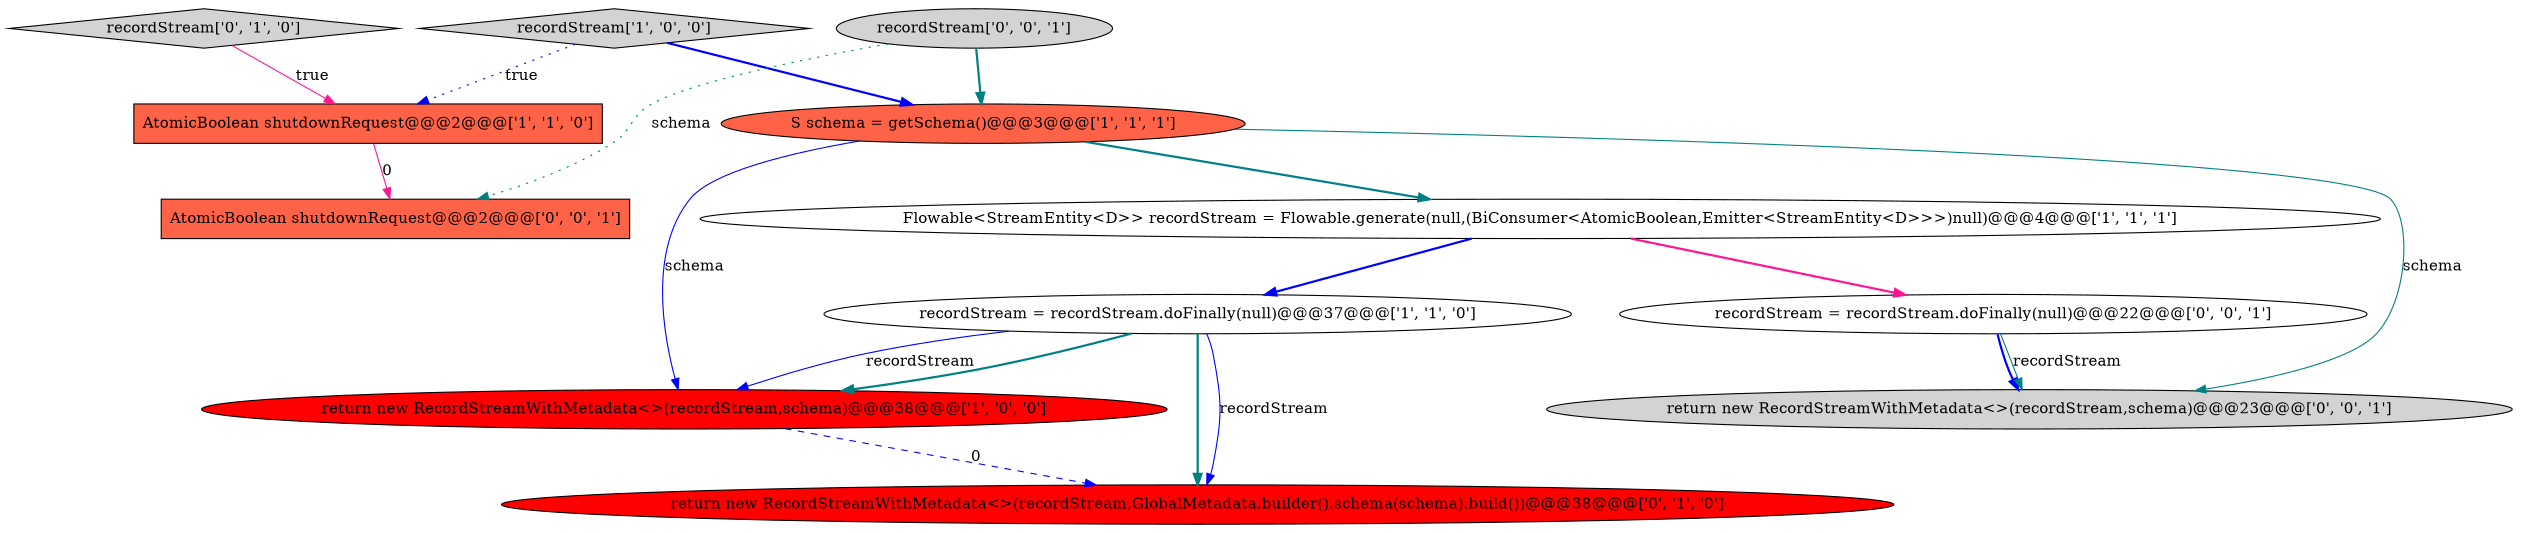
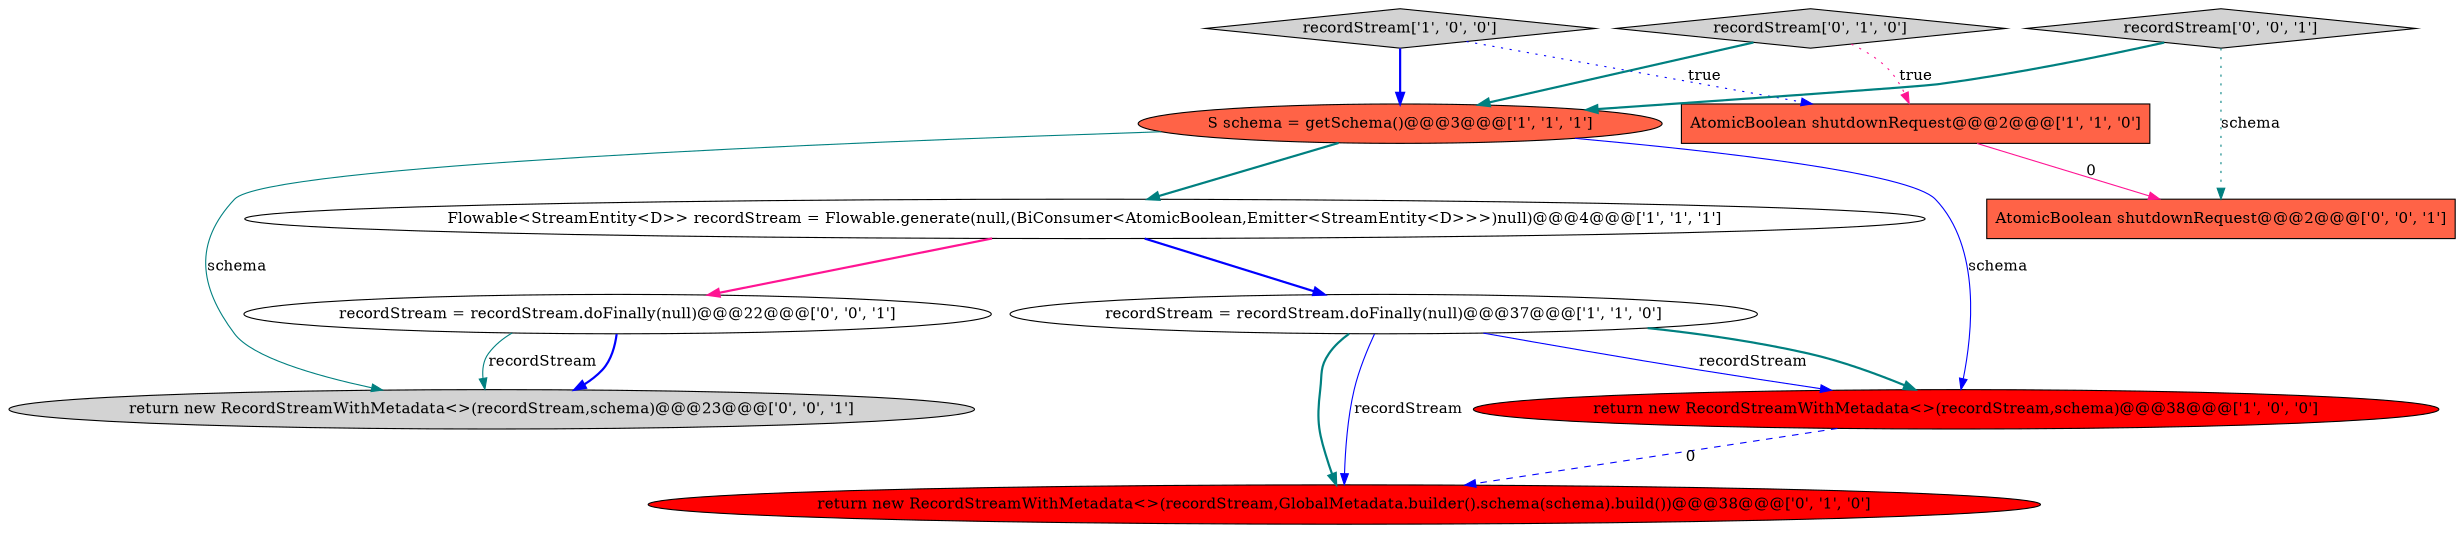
node "recordStream['0', '0', '1']": shape ellipse -> diamond
edge "recordStream['0', '1', '0']" -> "AtomicBoolean shutdownRequest@@@2@@@['1', '1', '0']": style solid -> dotted
edge "recordStream['0', '1', '0']" -> "S schema = getSchema()@@@3@@@['1', '1', '1']": added
